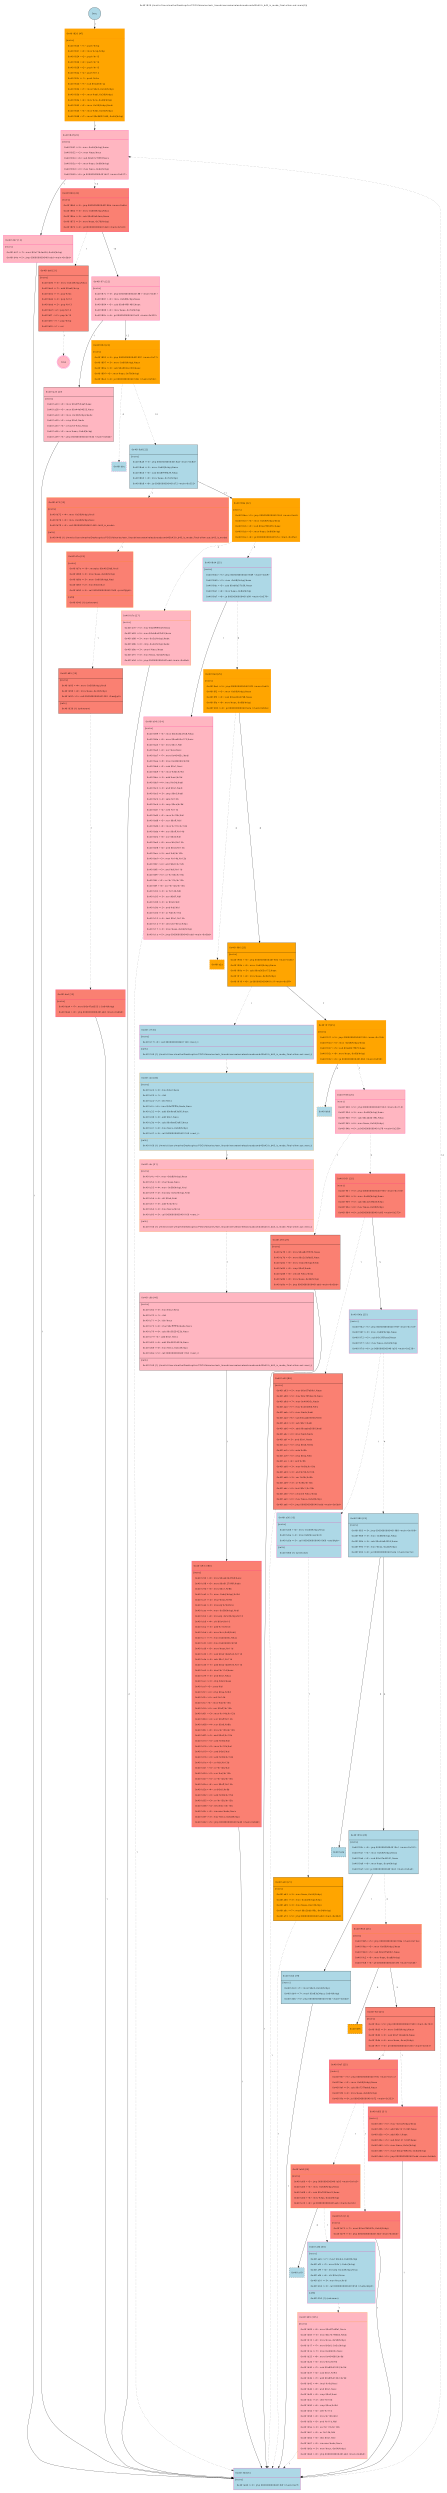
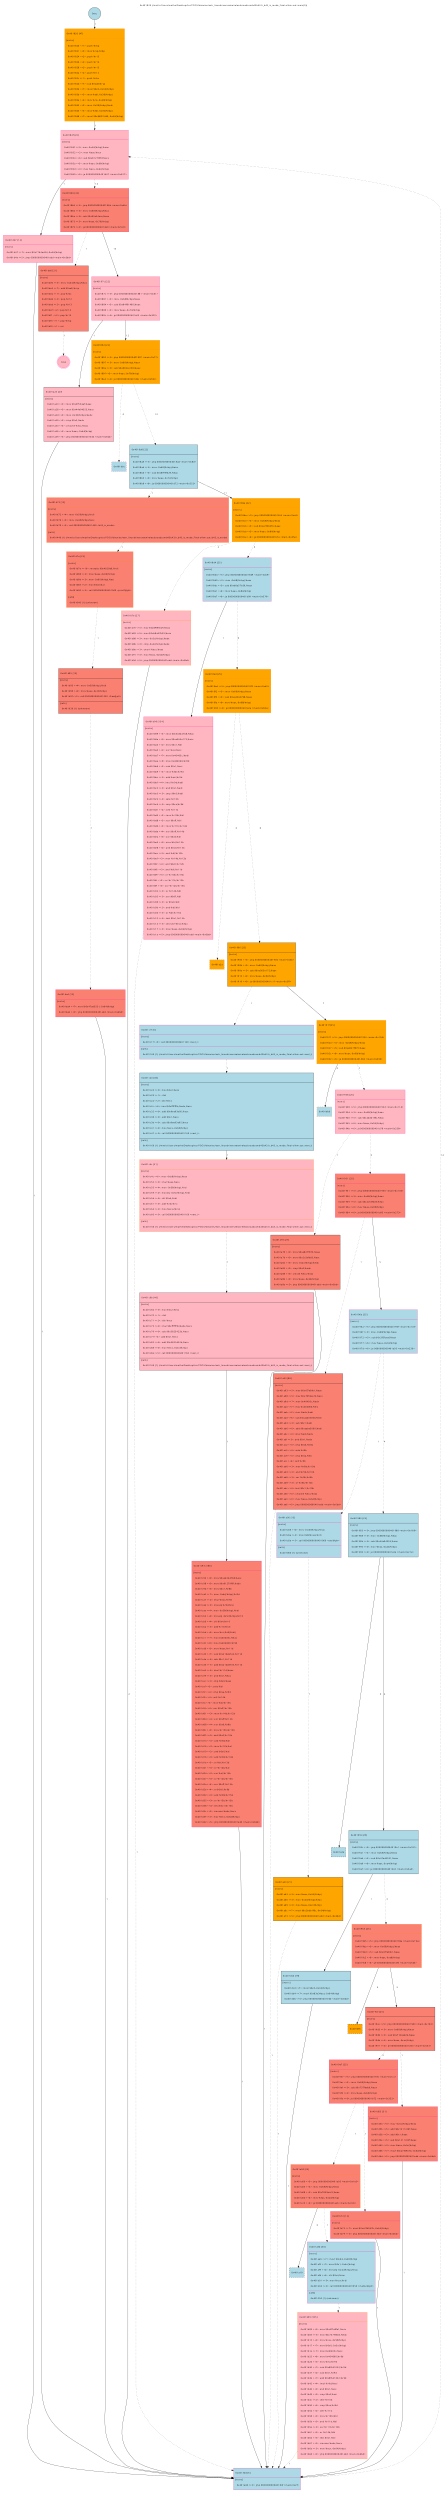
edge "0x4018ed [25]" -> "0x401906 [25]": style solid -> dotted
node "0x401c24 [40]": color darkorange -> black
